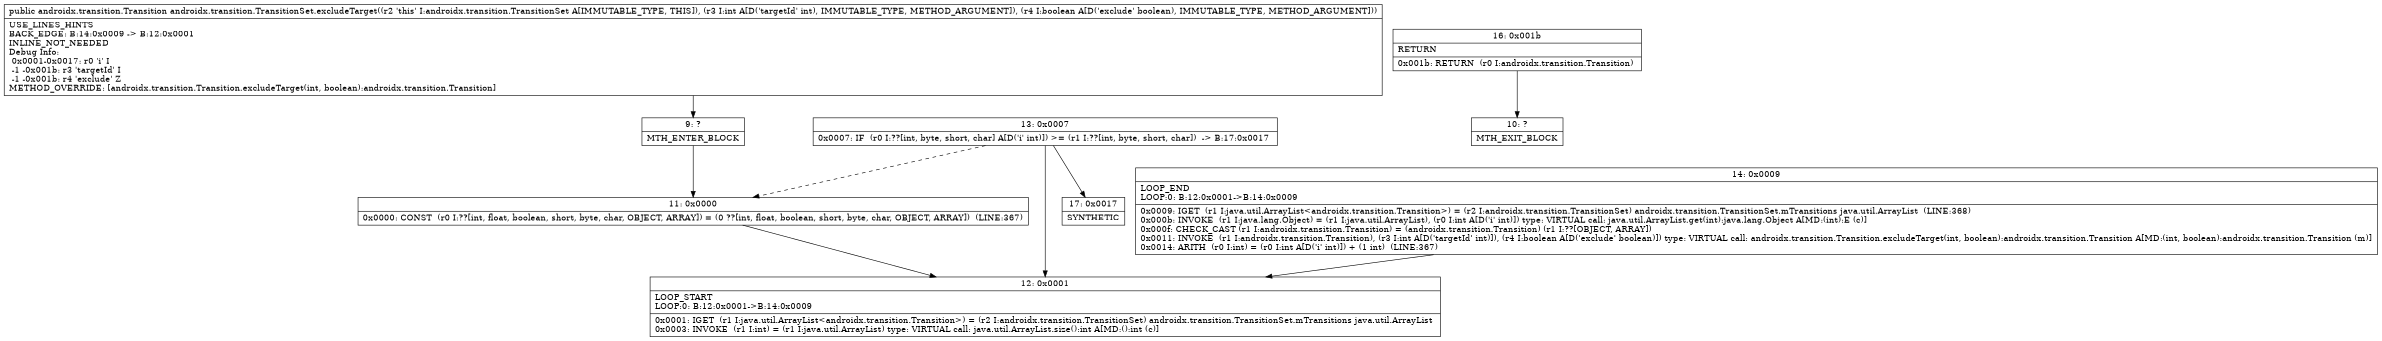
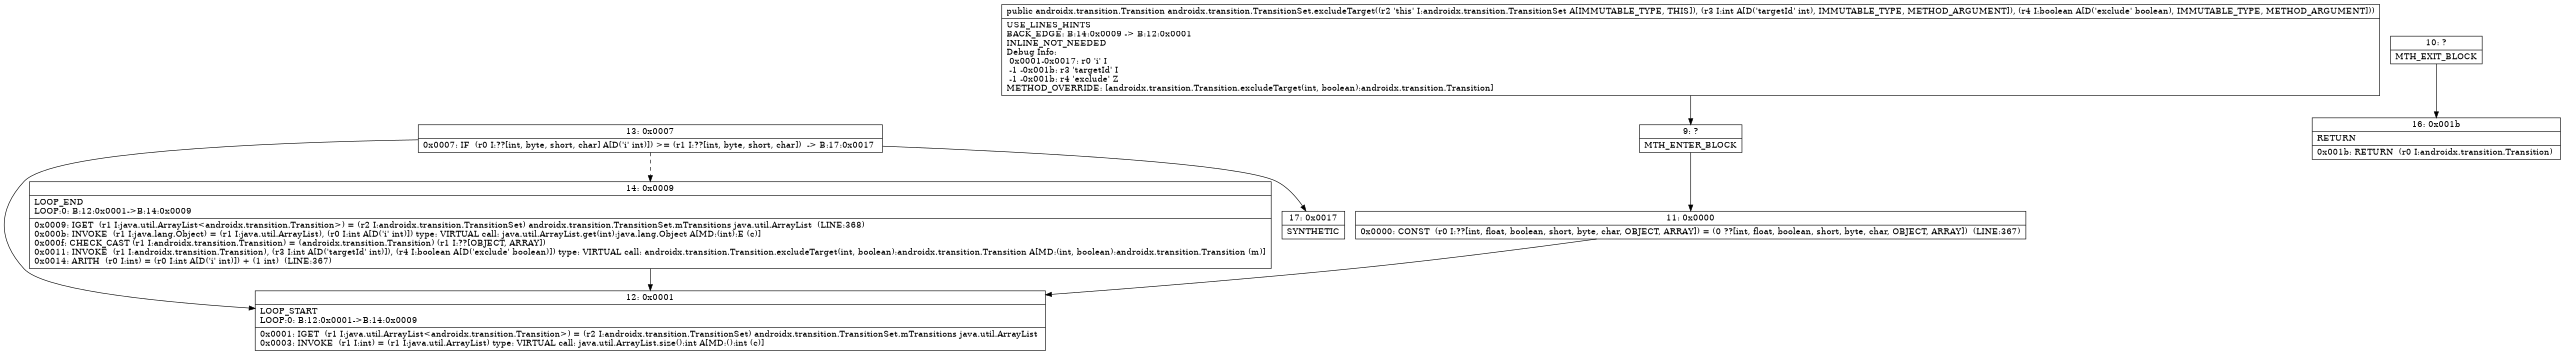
edge "16: 0x001b" -> "10: ?": reversed
edge "13: 0x0007" -> "11: 0x0000": now "13: 0x0007" -> "14: 0x0009"
